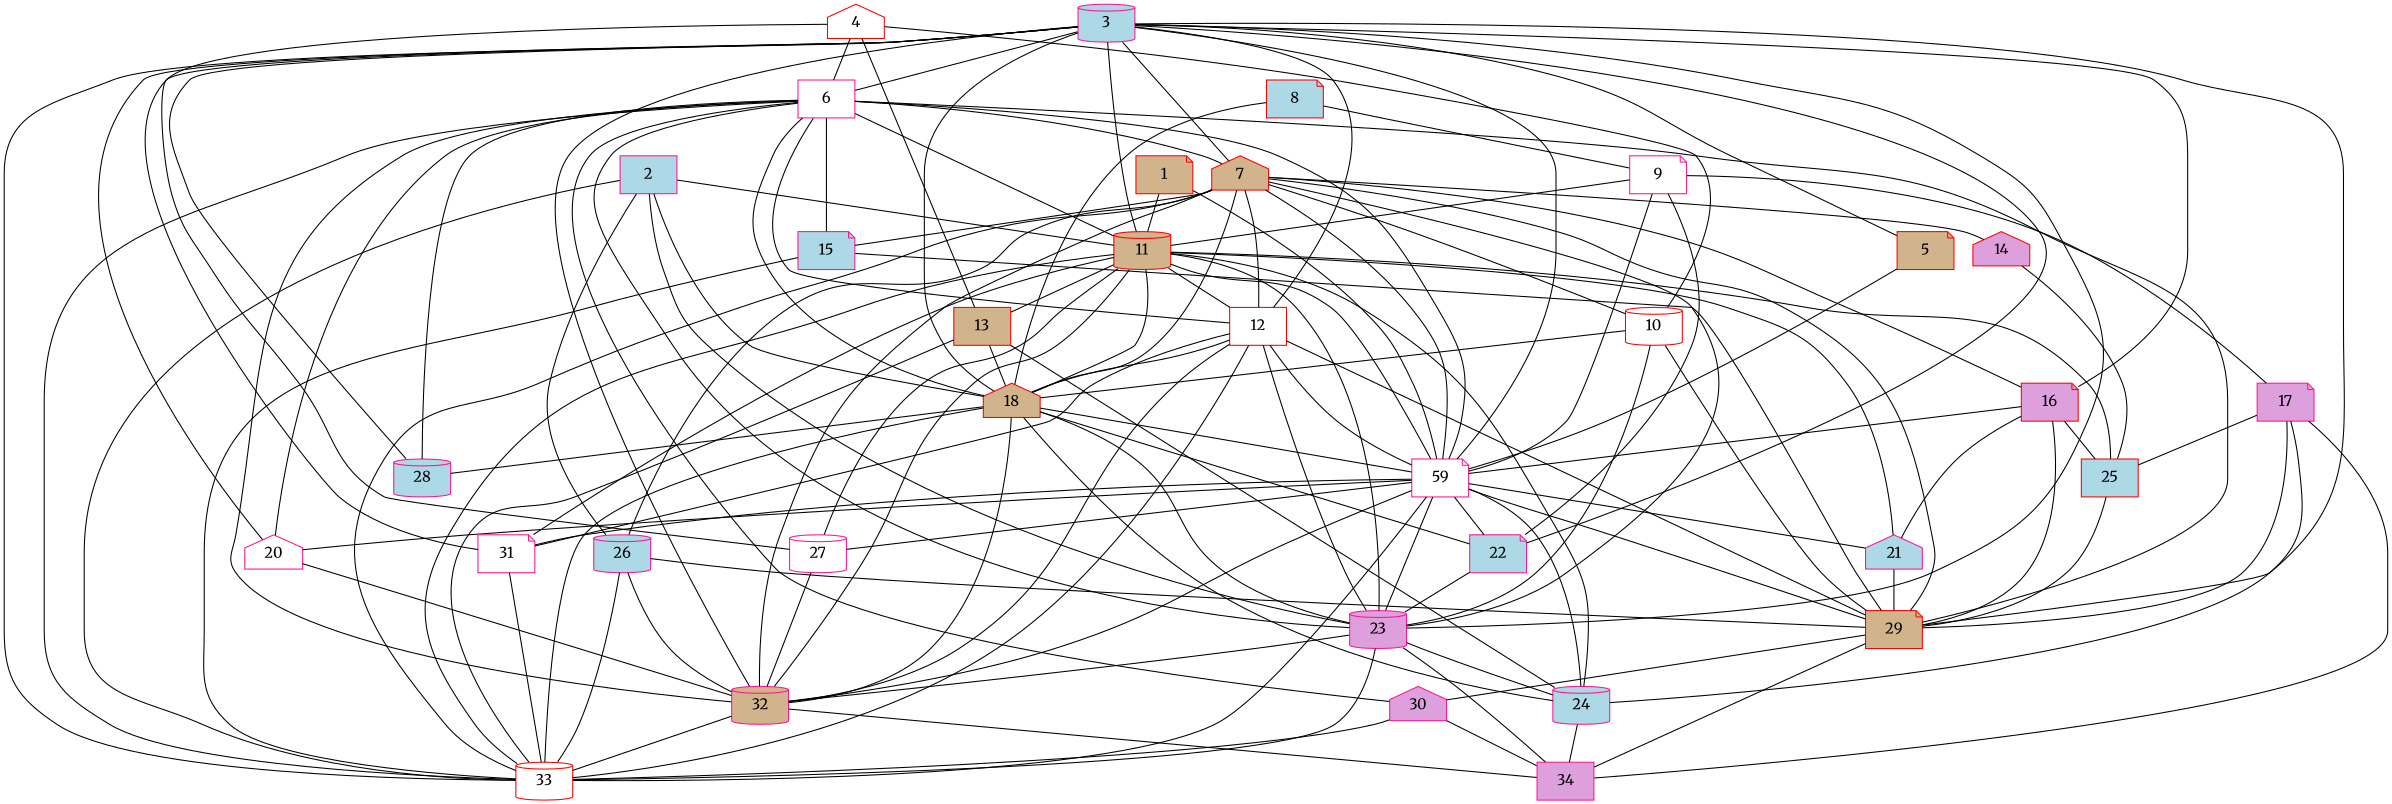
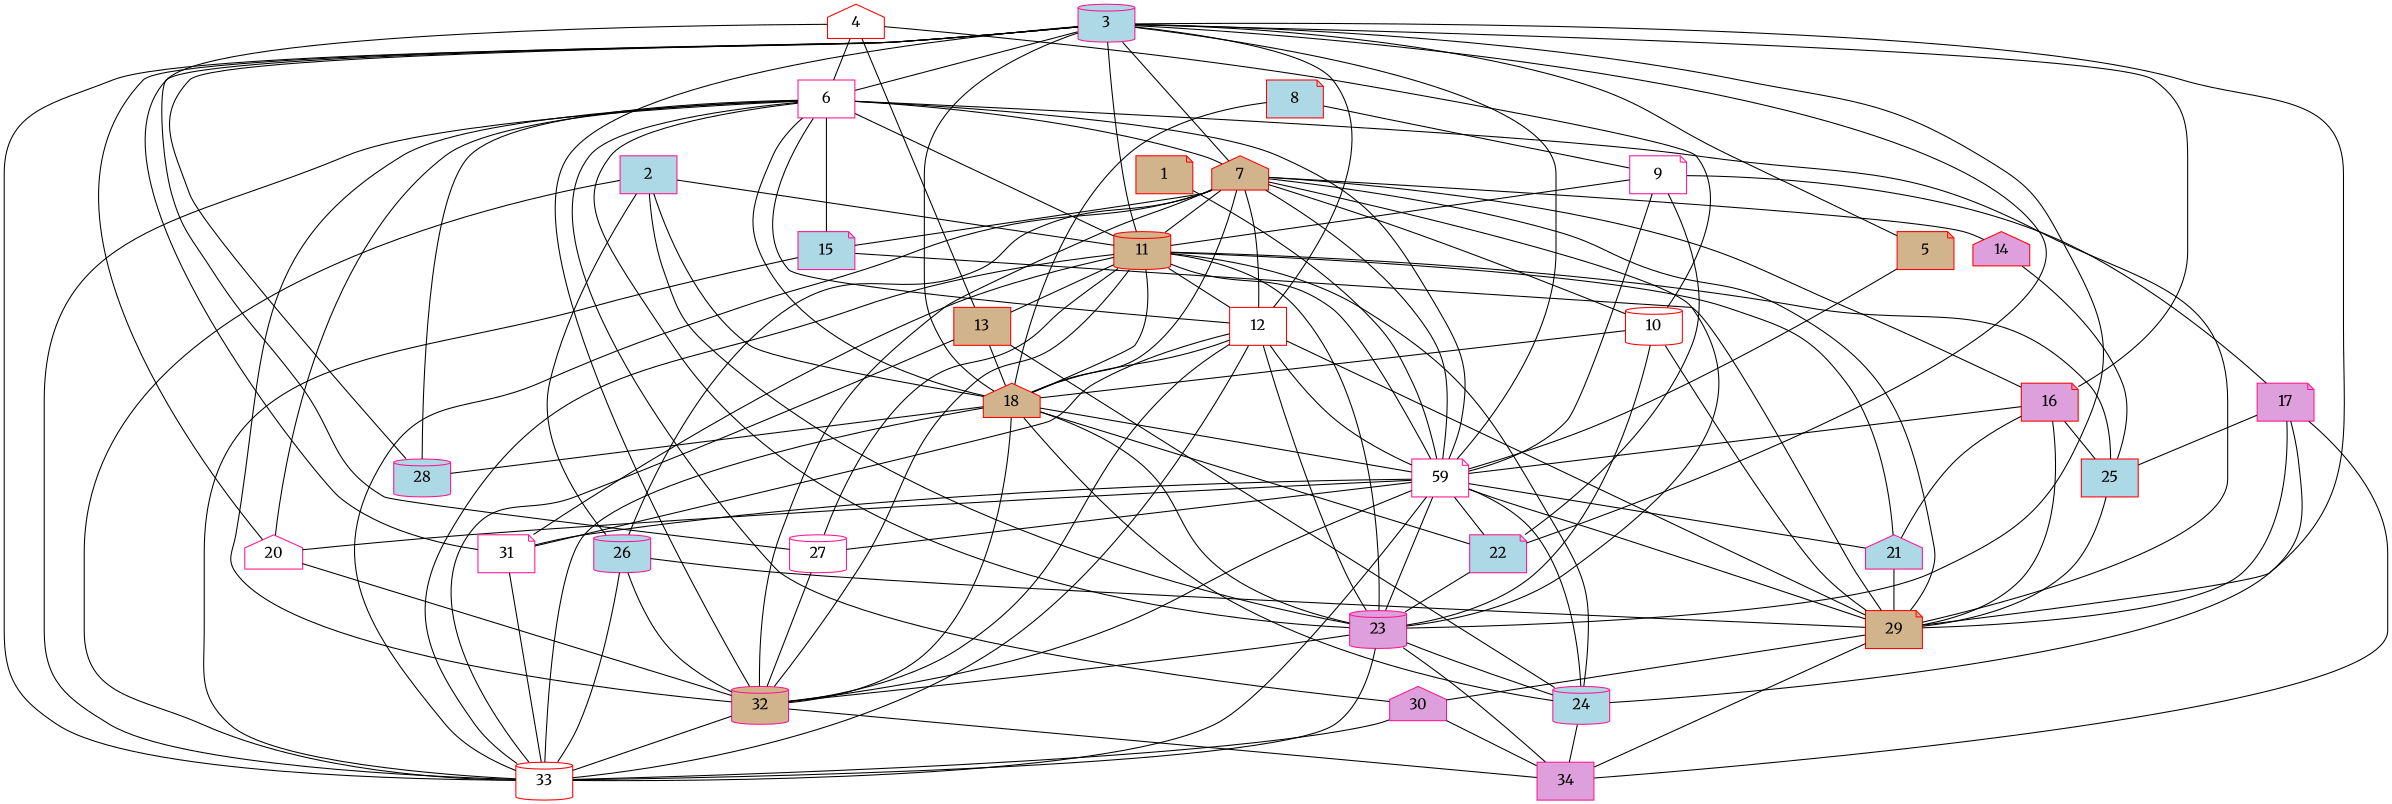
edge "1" -- "11": now "7" -- "11"
